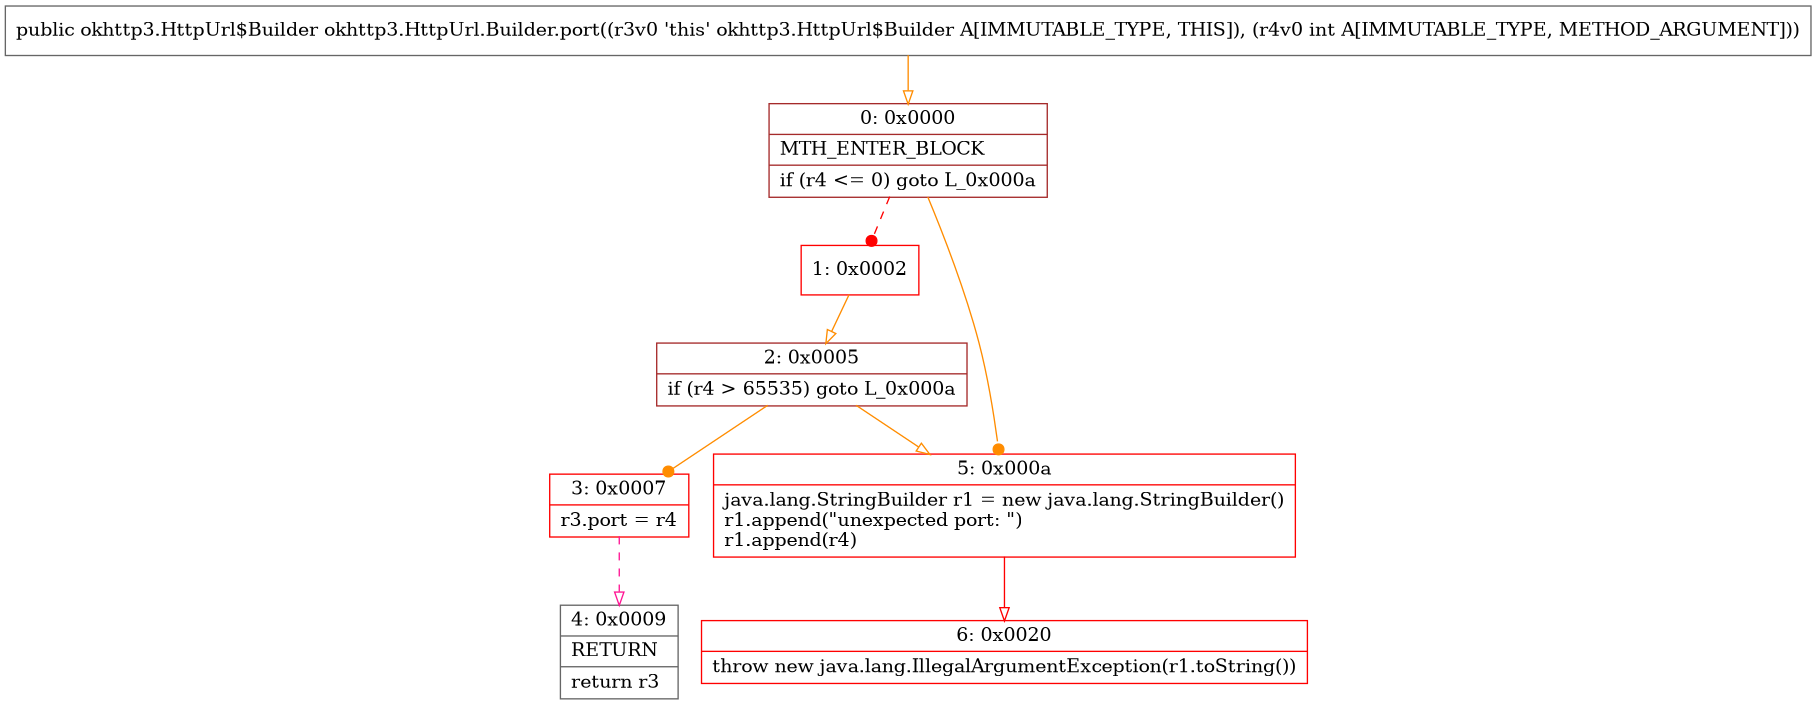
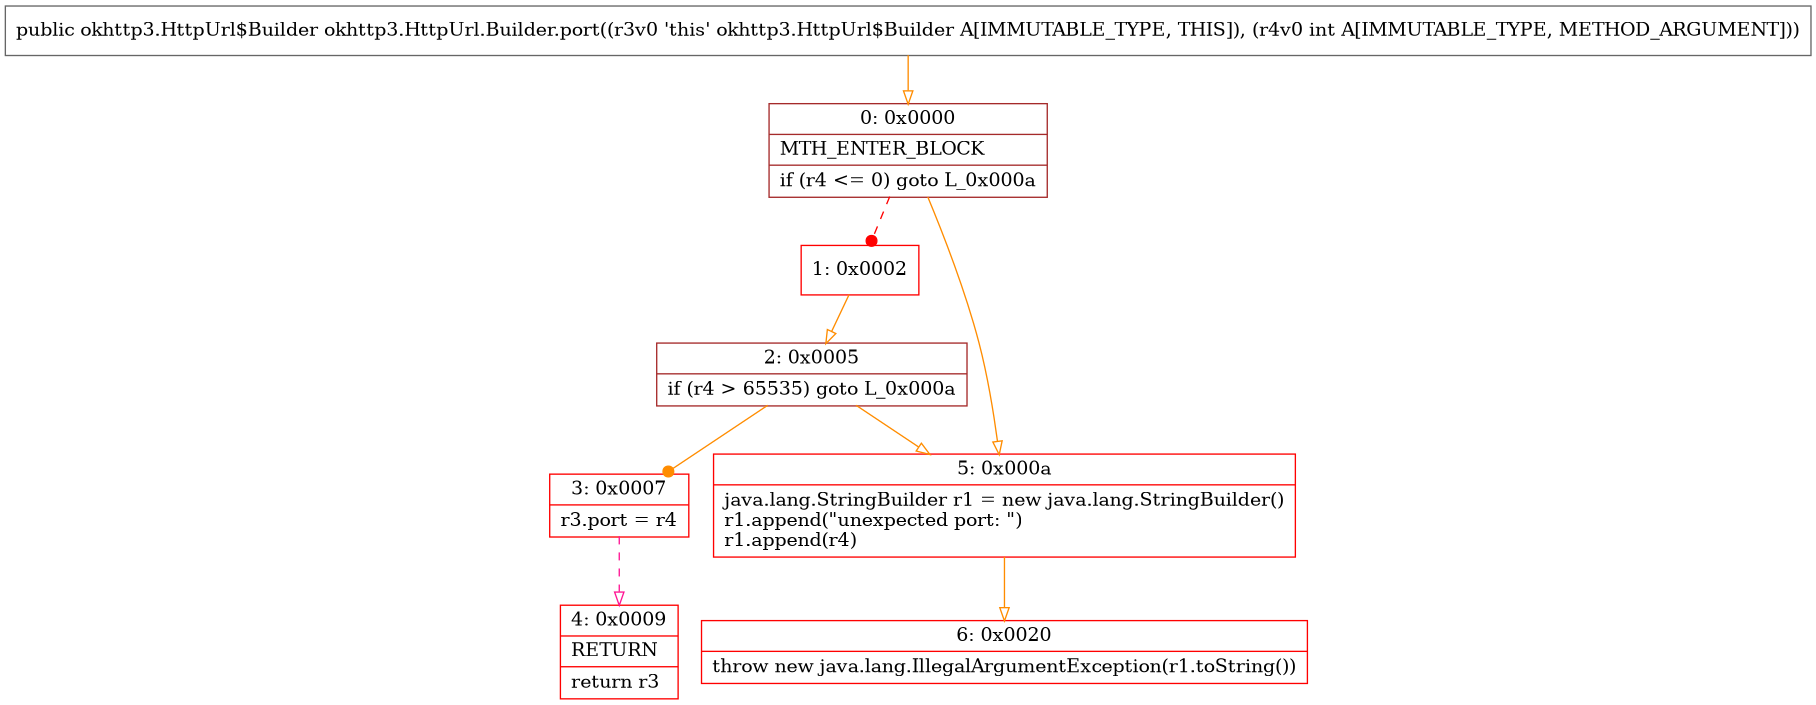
edge "0: 0x0000" -> "5: 0x000a": arrowhead dot -> onormal
edge "5: 0x000a" -> "6: 0x0020": color red -> darkorange
node "4: 0x0009": color gray40 -> red
